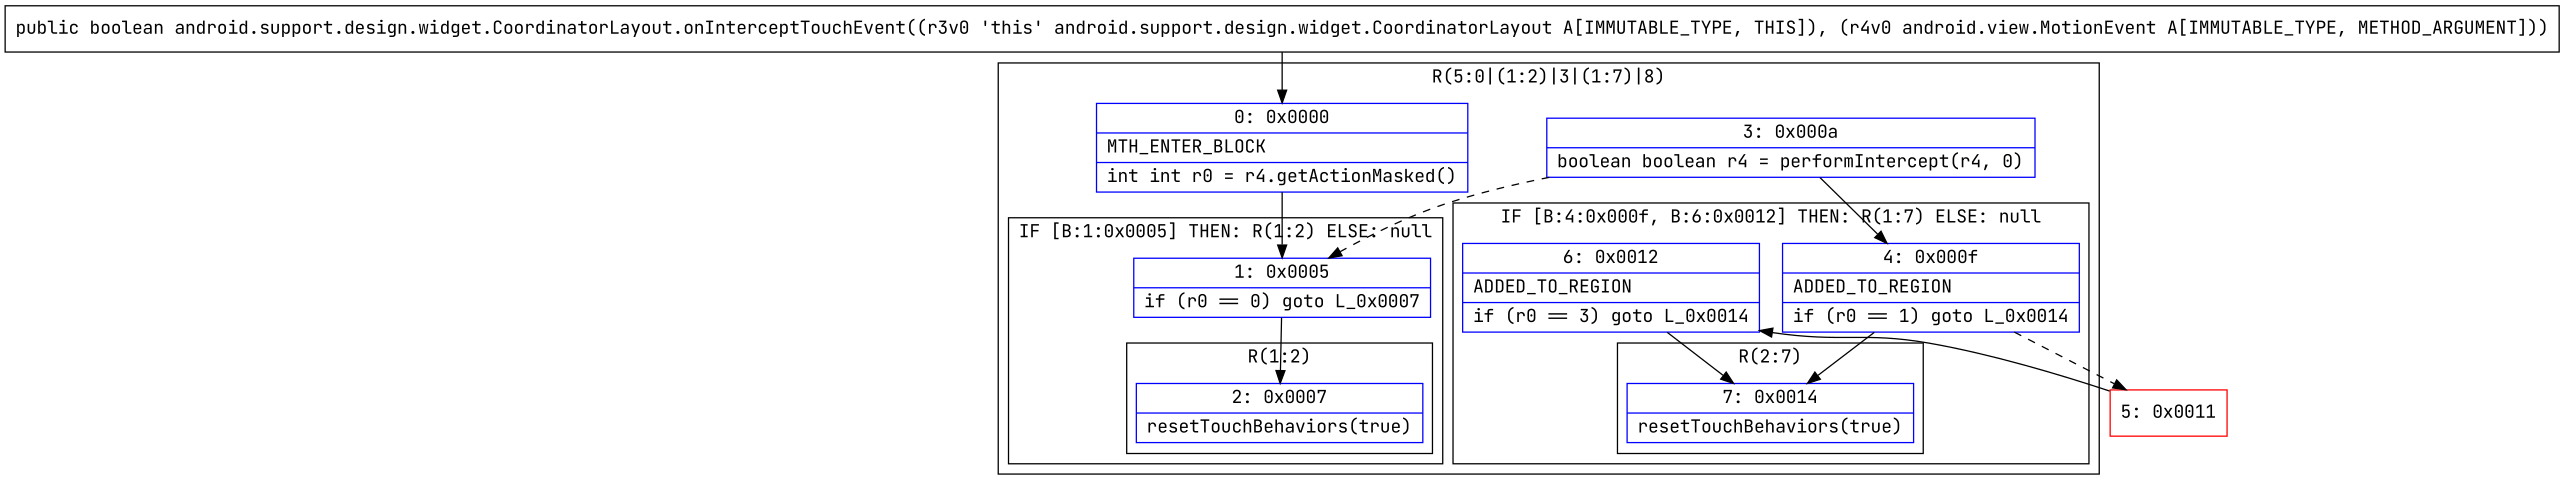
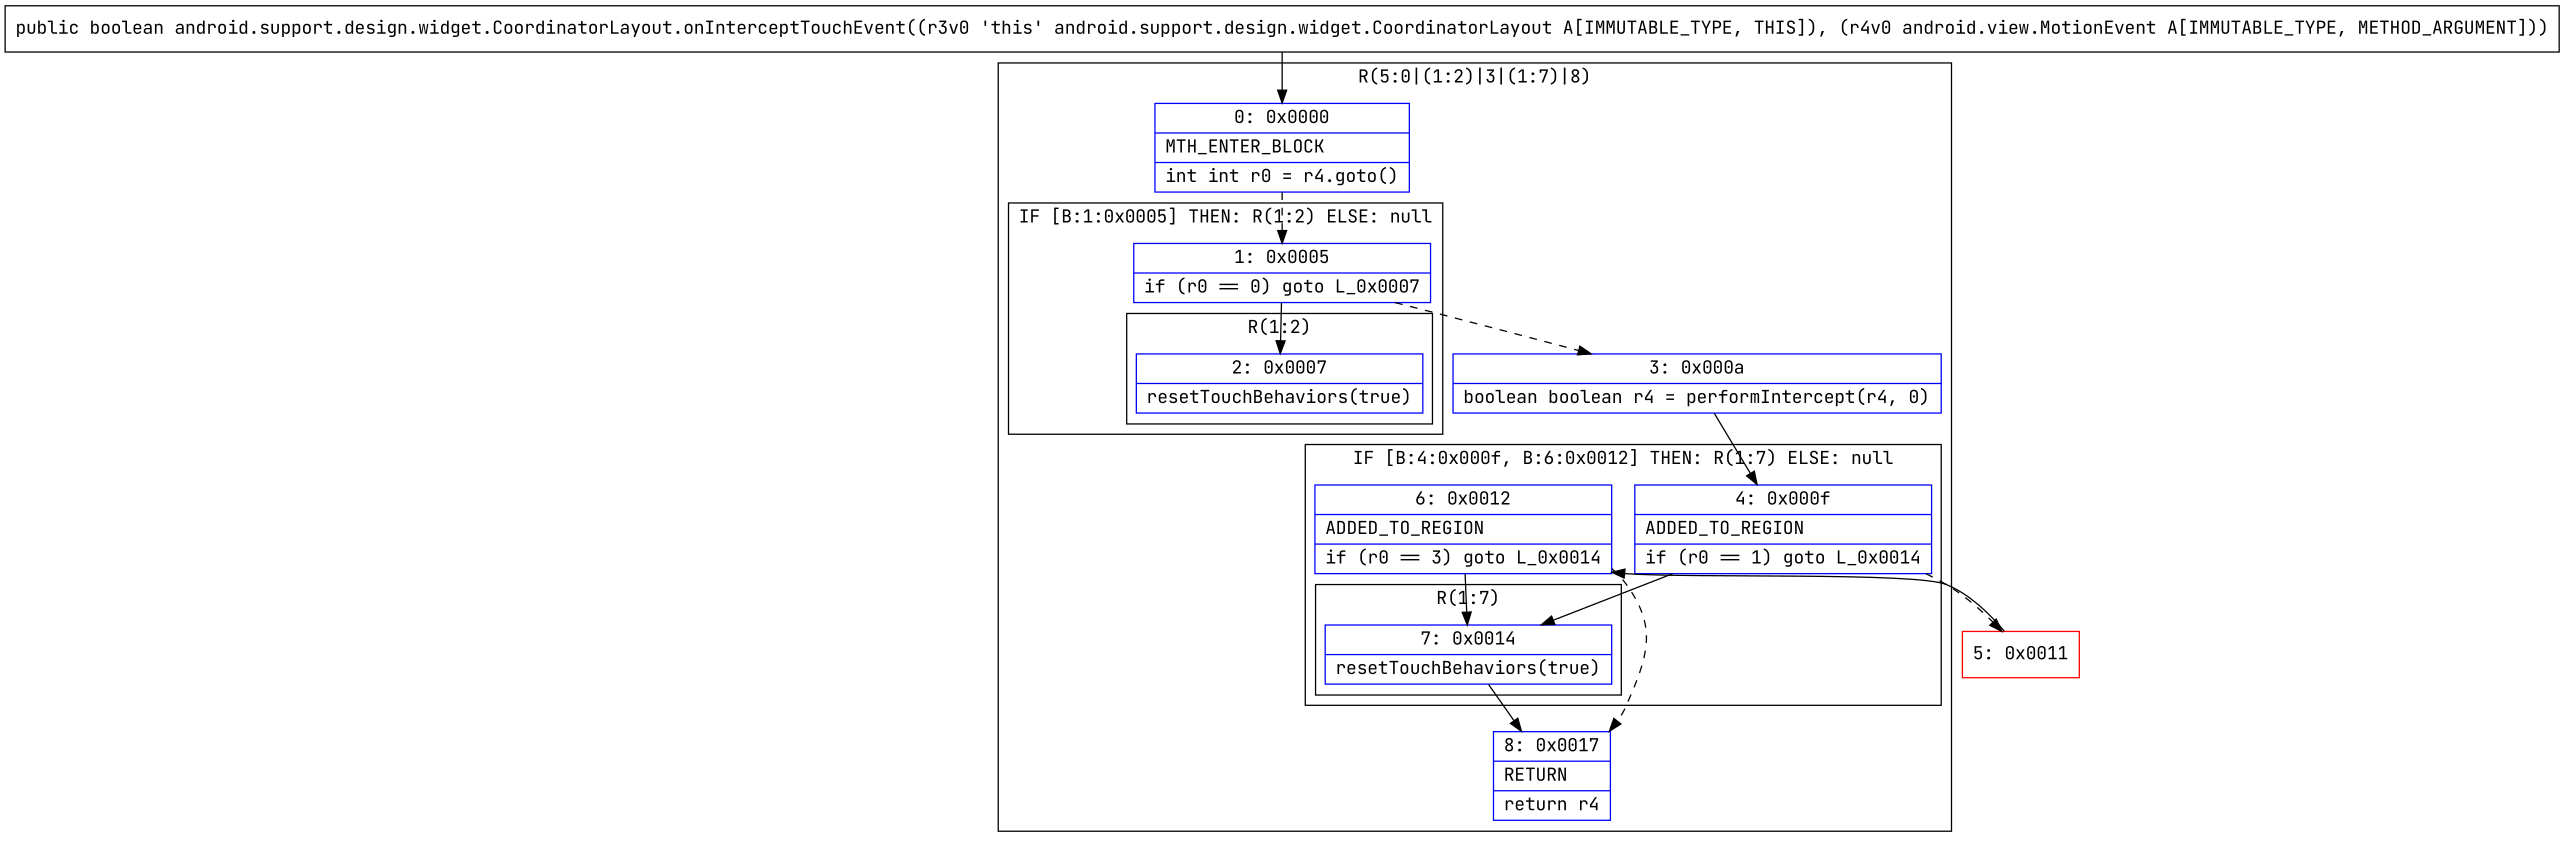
node "0: 0x0000": text "int int r0 = r4.getActionMasked()" -> "int int r0 = r4.goto()"
edge "3: 0x000a" -> "1: 0x0005": reversed
edge "0: 0x0000" -> "1: 0x0005": style solid -> dashed
cluster "R(2:7)": label "R(2:7)" -> "R(1:7)"
node "8: 0x0017": added
